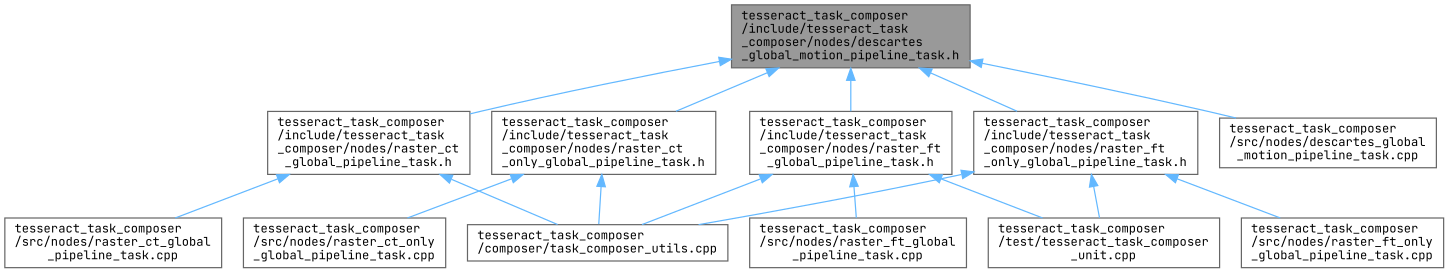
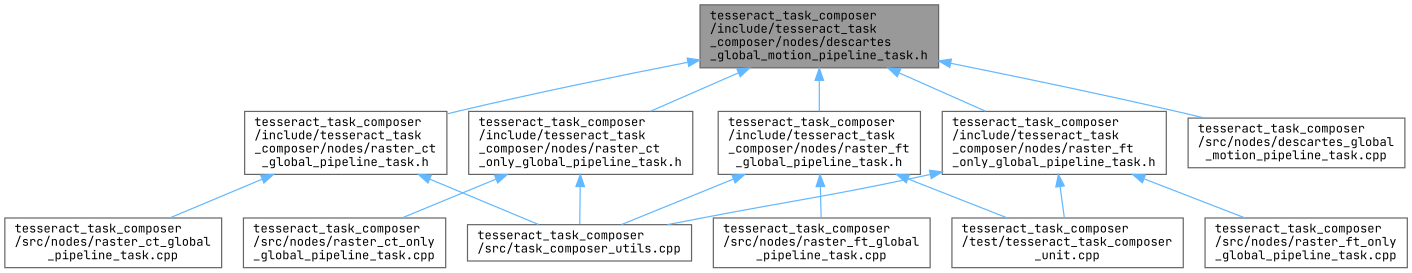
node "tesseract_task_composer /composer/task_composer_utils.cpp": label "tesseract_task_composer /composer/task_composer_utils.cpp" -> "tesseract_task_composer /src/task_composer_utils.cpp"
